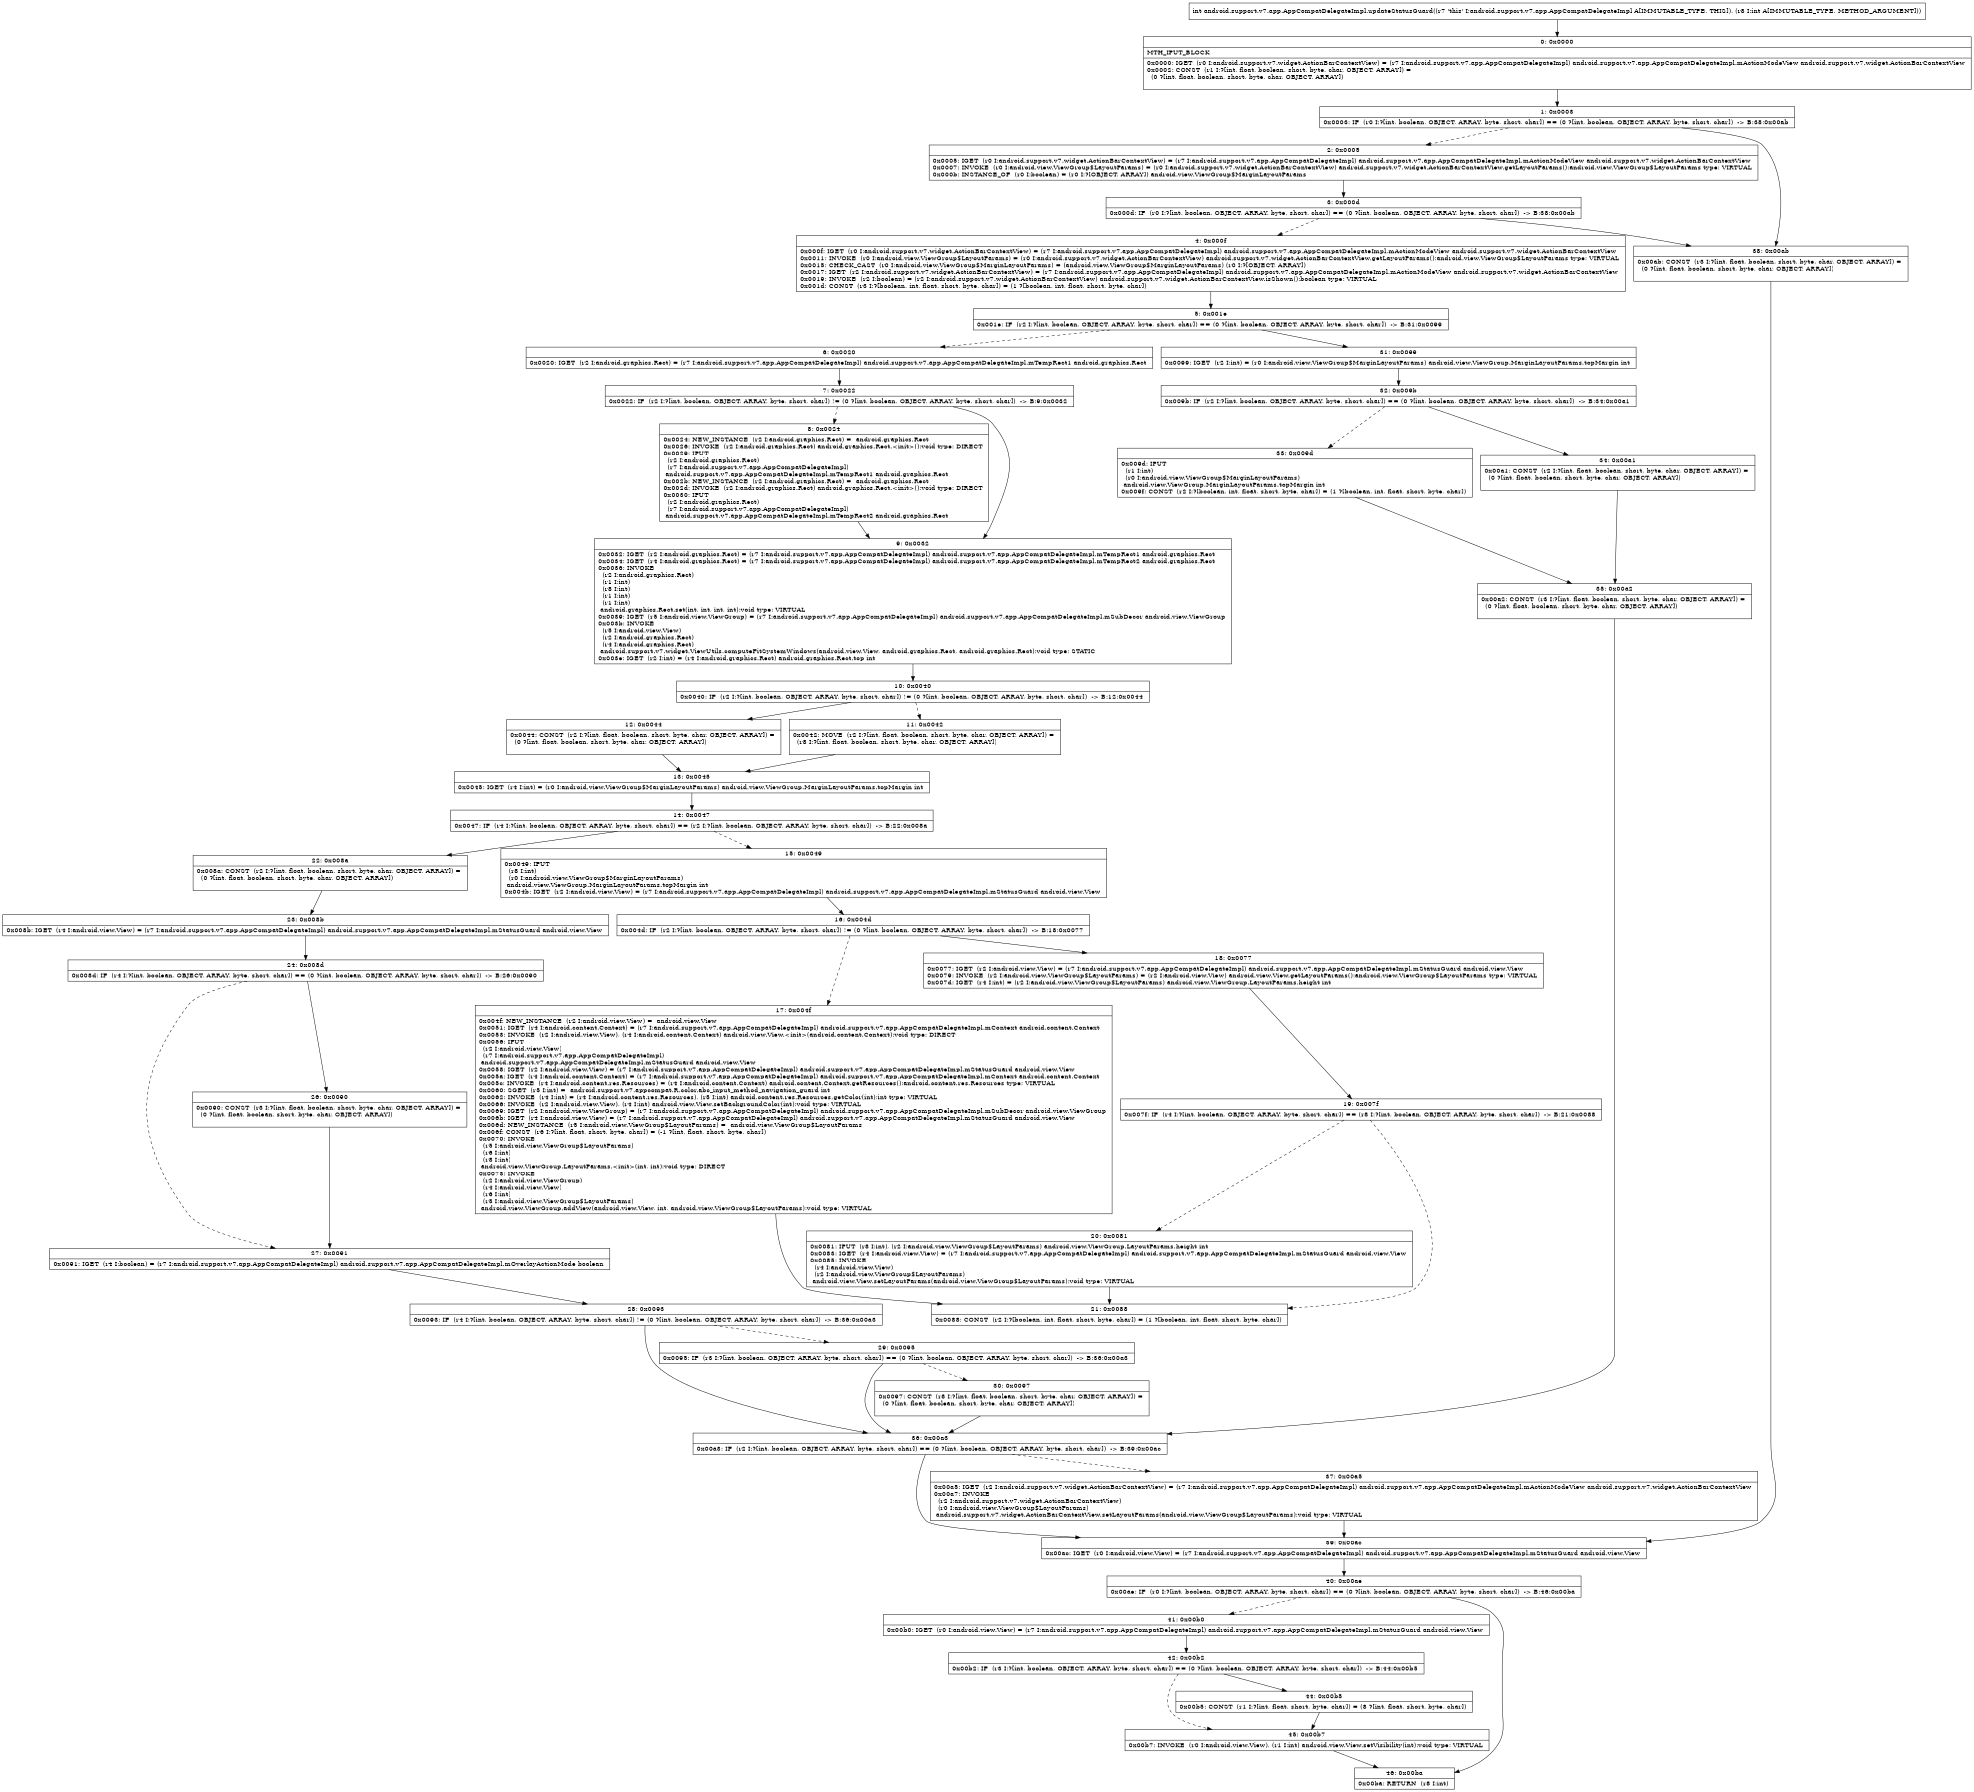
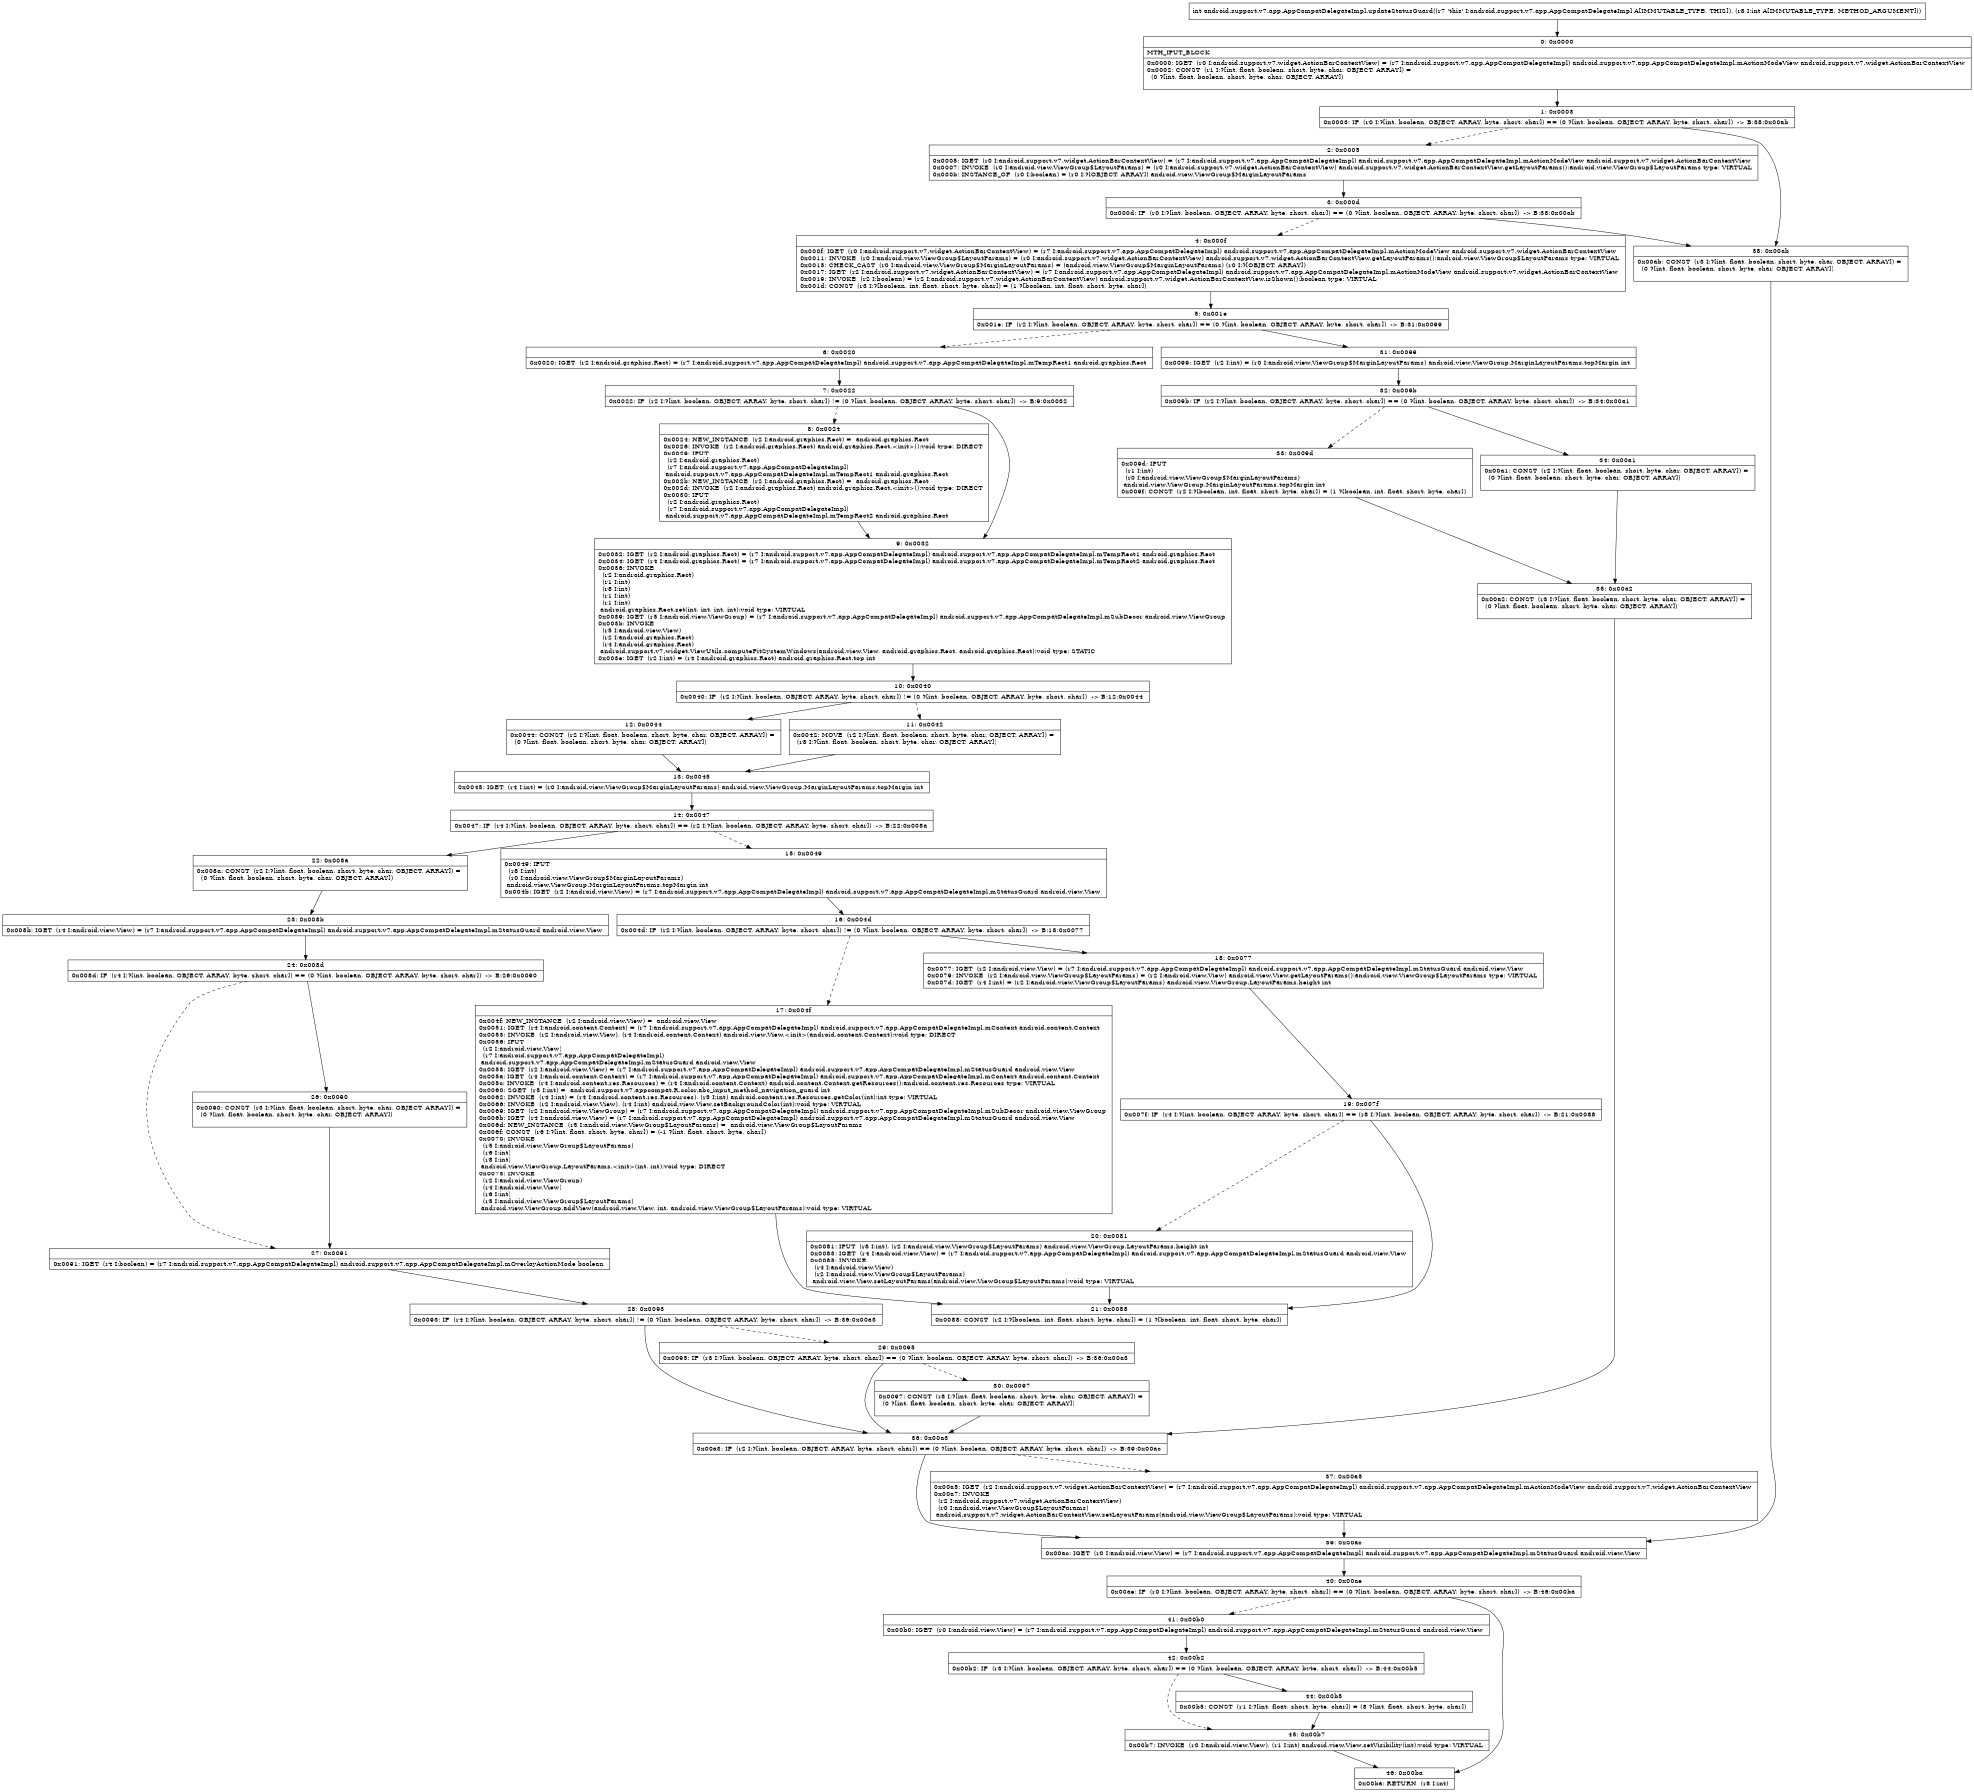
edge "19: 0x007f" -> "21: 0x0088": style dashed -> solid
